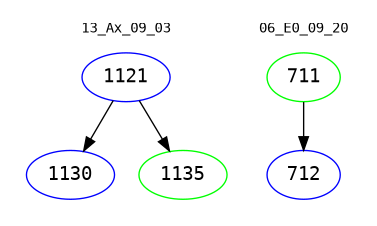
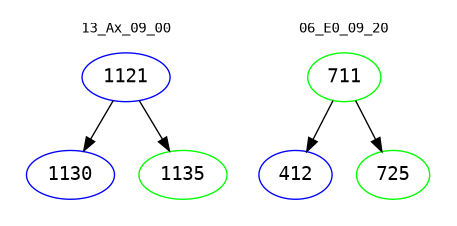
cluster "13_Ax_09_03": label "13_Ax_09_03" -> "13_Ax_09_00"
node "712": label "712" -> "412"
node "725": added
